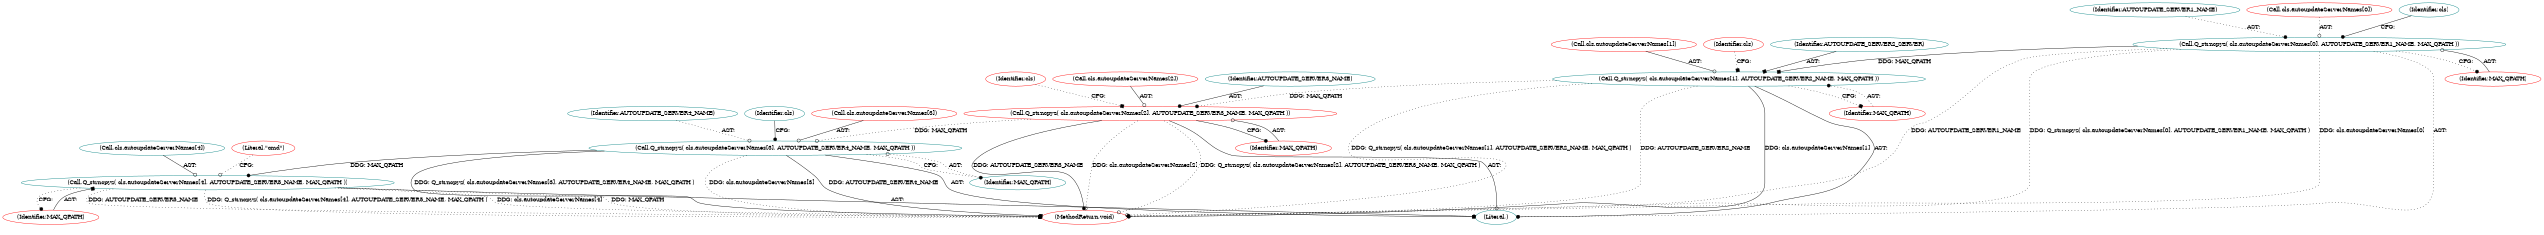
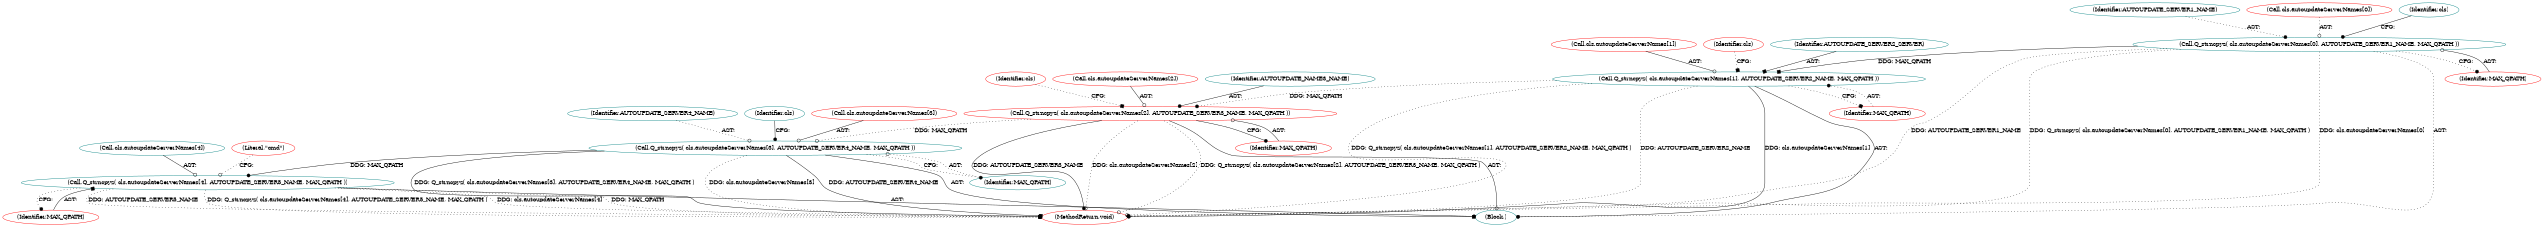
node "(Identifier,AUTOUPDATE_SERVER3_NAME)": label "(Identifier,AUTOUPDATE_SERVER3_NAME)" -> "(Identifier,AUTOUPDATE_NAME3_NAME)"
node "(Literal,)": label "(Literal,)" -> "(Block,)"
